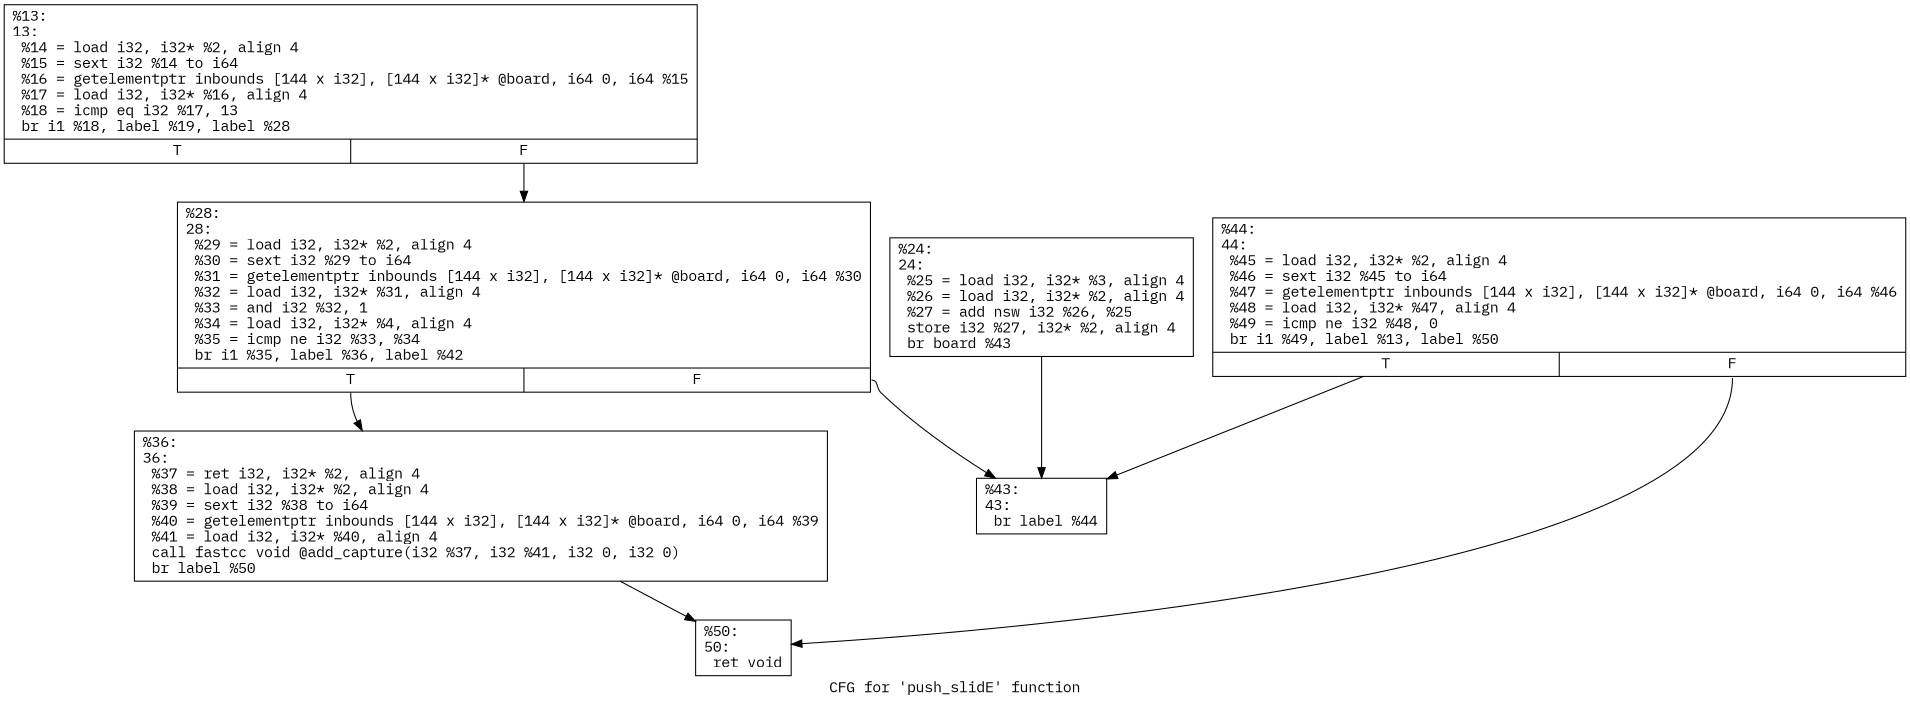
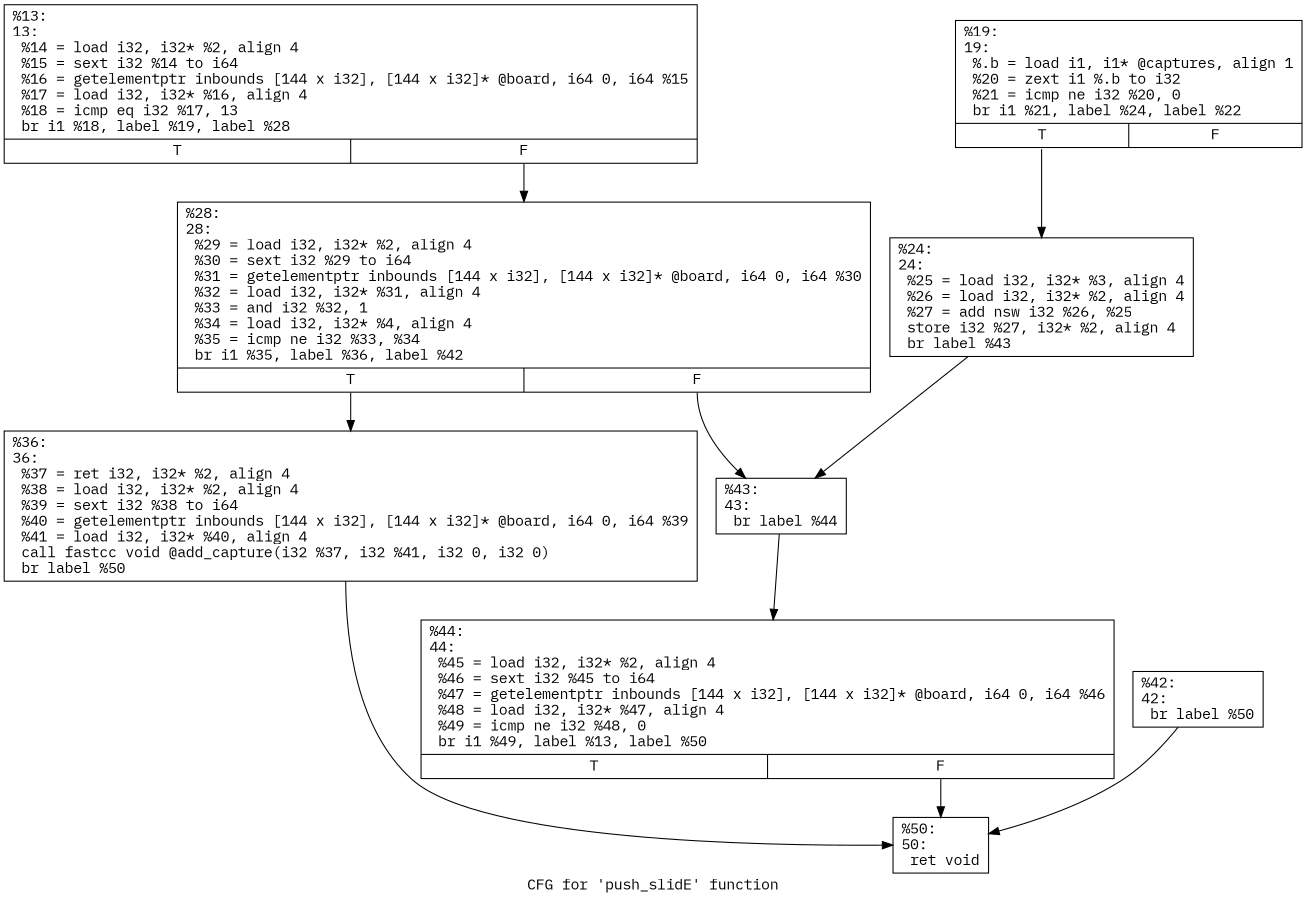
node "%19:": added
node "%24:": text "br board %43" -> "br label %43"
edge "%44:" -> "%43:": reversed
node "%42:": added
